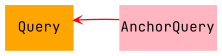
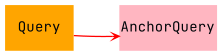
edge "AnchorQuery" -> "Query": reversed
